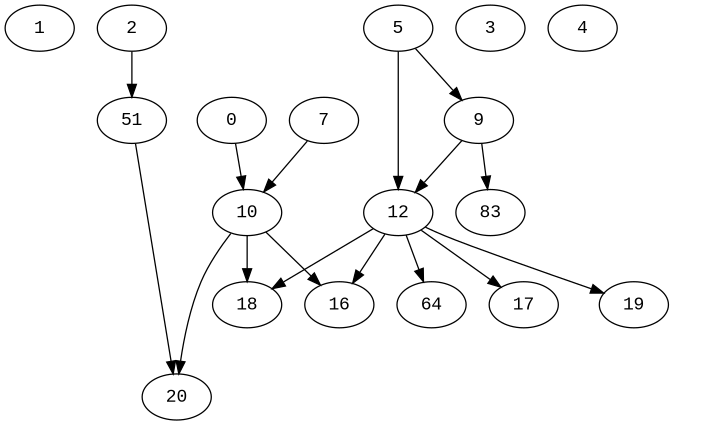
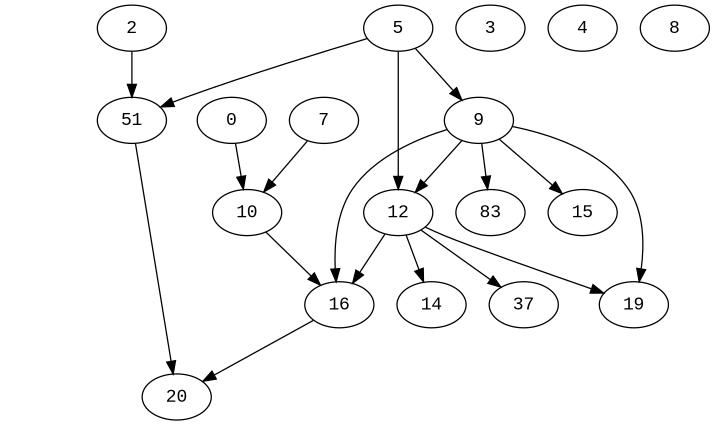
node "1": removed
node "8": added
edge "5" -> "51": added
edge "9" -> "19": added
edge "9" -> "16": added
node "15": added
edge "10" -> "20": now "16" -> "20"
node "18": removed
node "64": label "64" -> "14"
node "17": label "17" -> "37"
